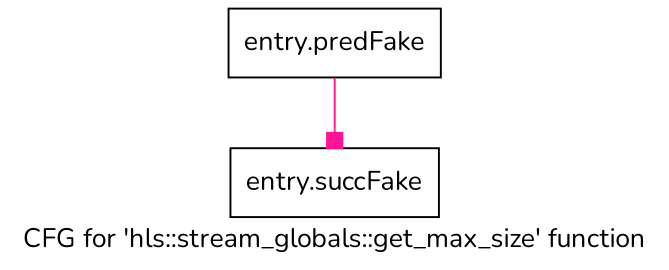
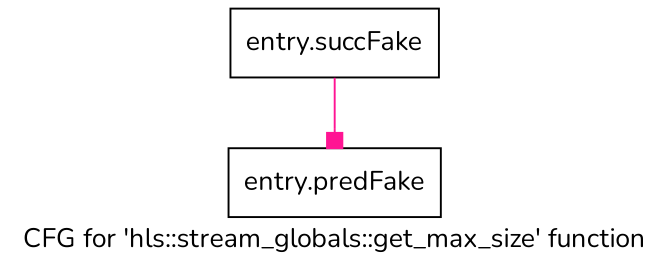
edge "entry.predFake" -> "entry.succFake": reversed
